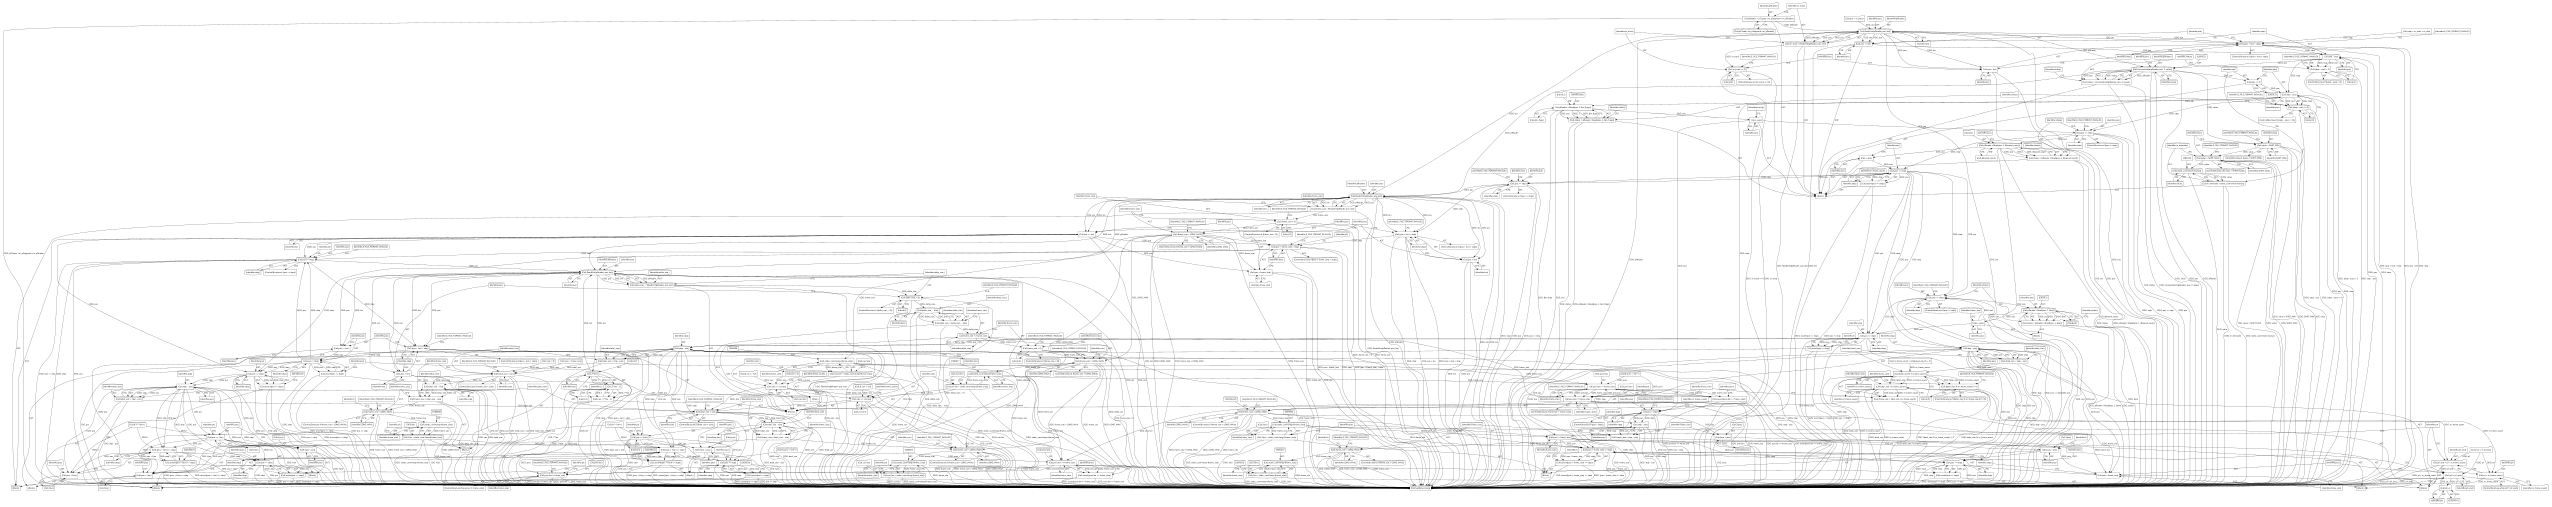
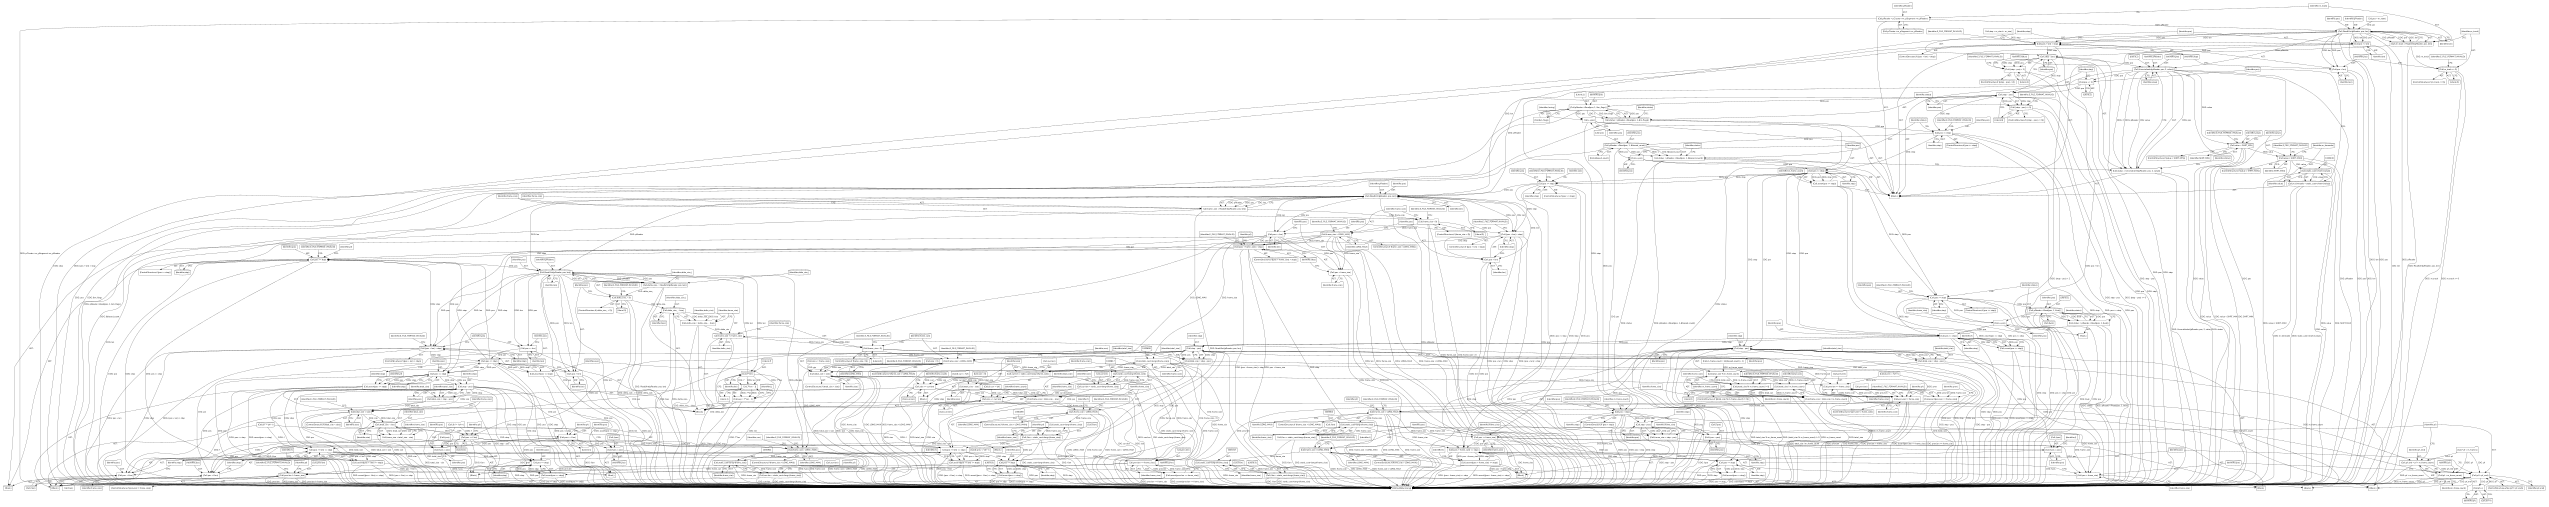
edge "(Call,status = pReader->Read(pos, 1, &biased_count))" -> "(Call,pReader->Read(pos, 1, &biased_count))": now "(Call,status = pReader->Read(pos, 1, &biased_count))" -> "(Call,status = UnserializeInt(pReader, pos, 2, value))"
edge "(Identifier,exp)" -> "(Call,exp = 7*len - 1)": label "AST: " -> "DDG: 7*len"
node "1000498": shape cylinder -> folder
